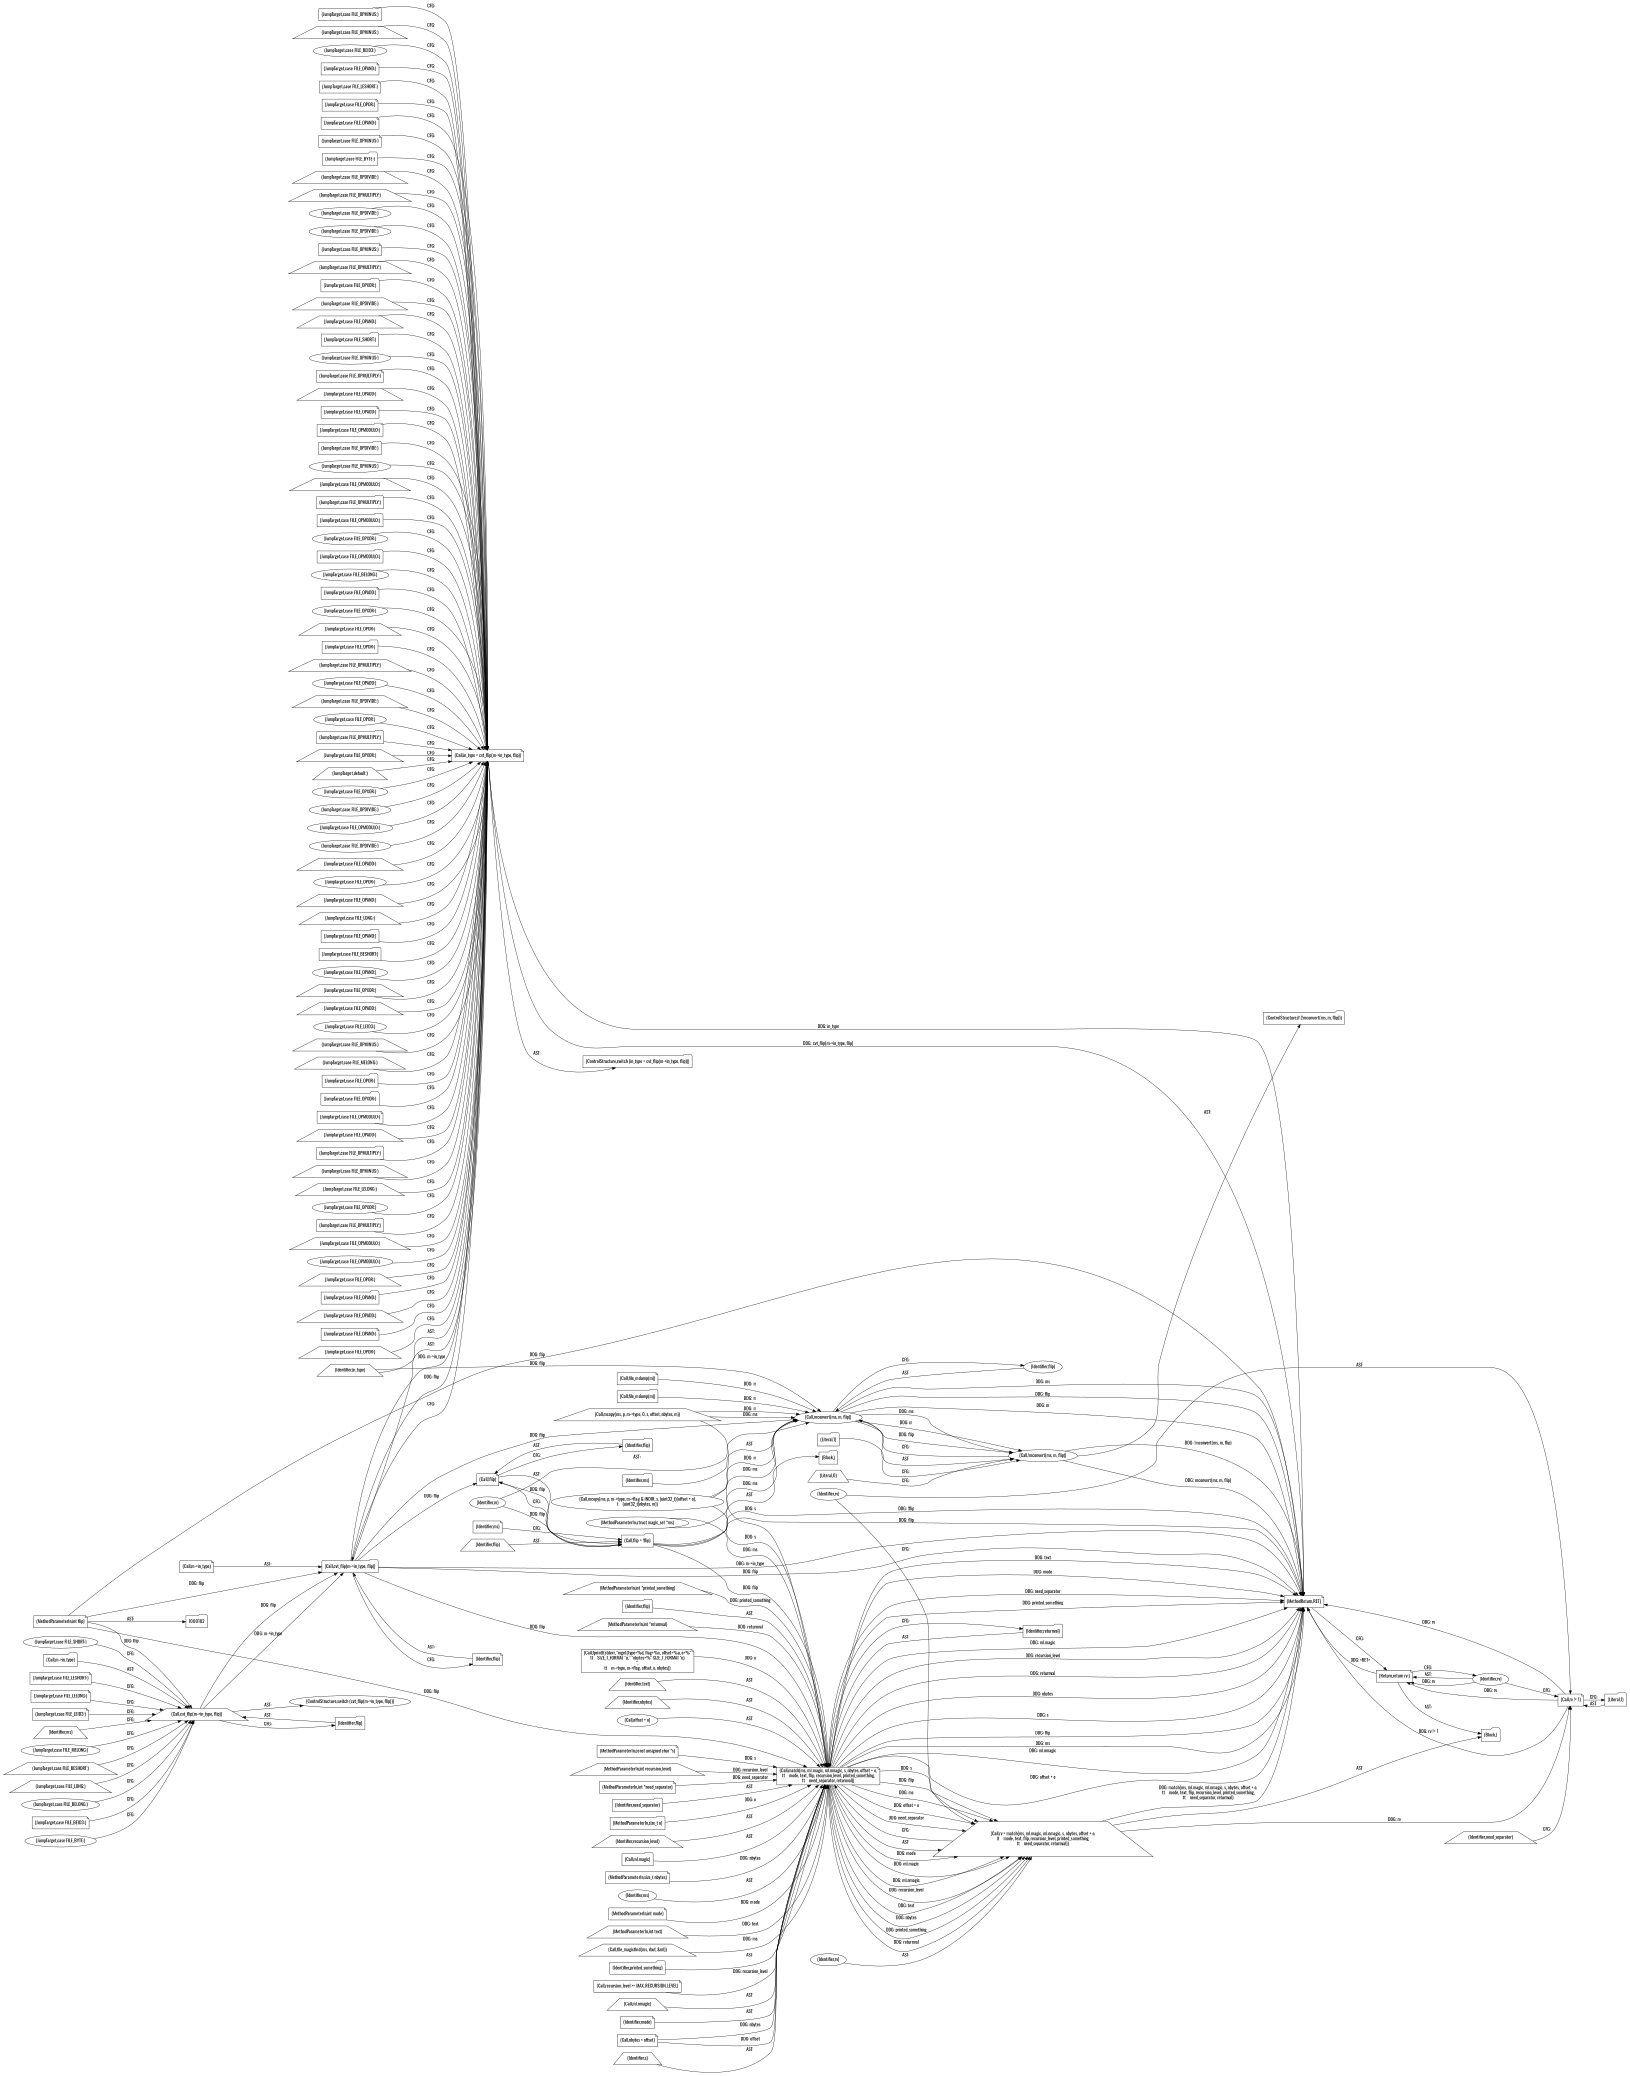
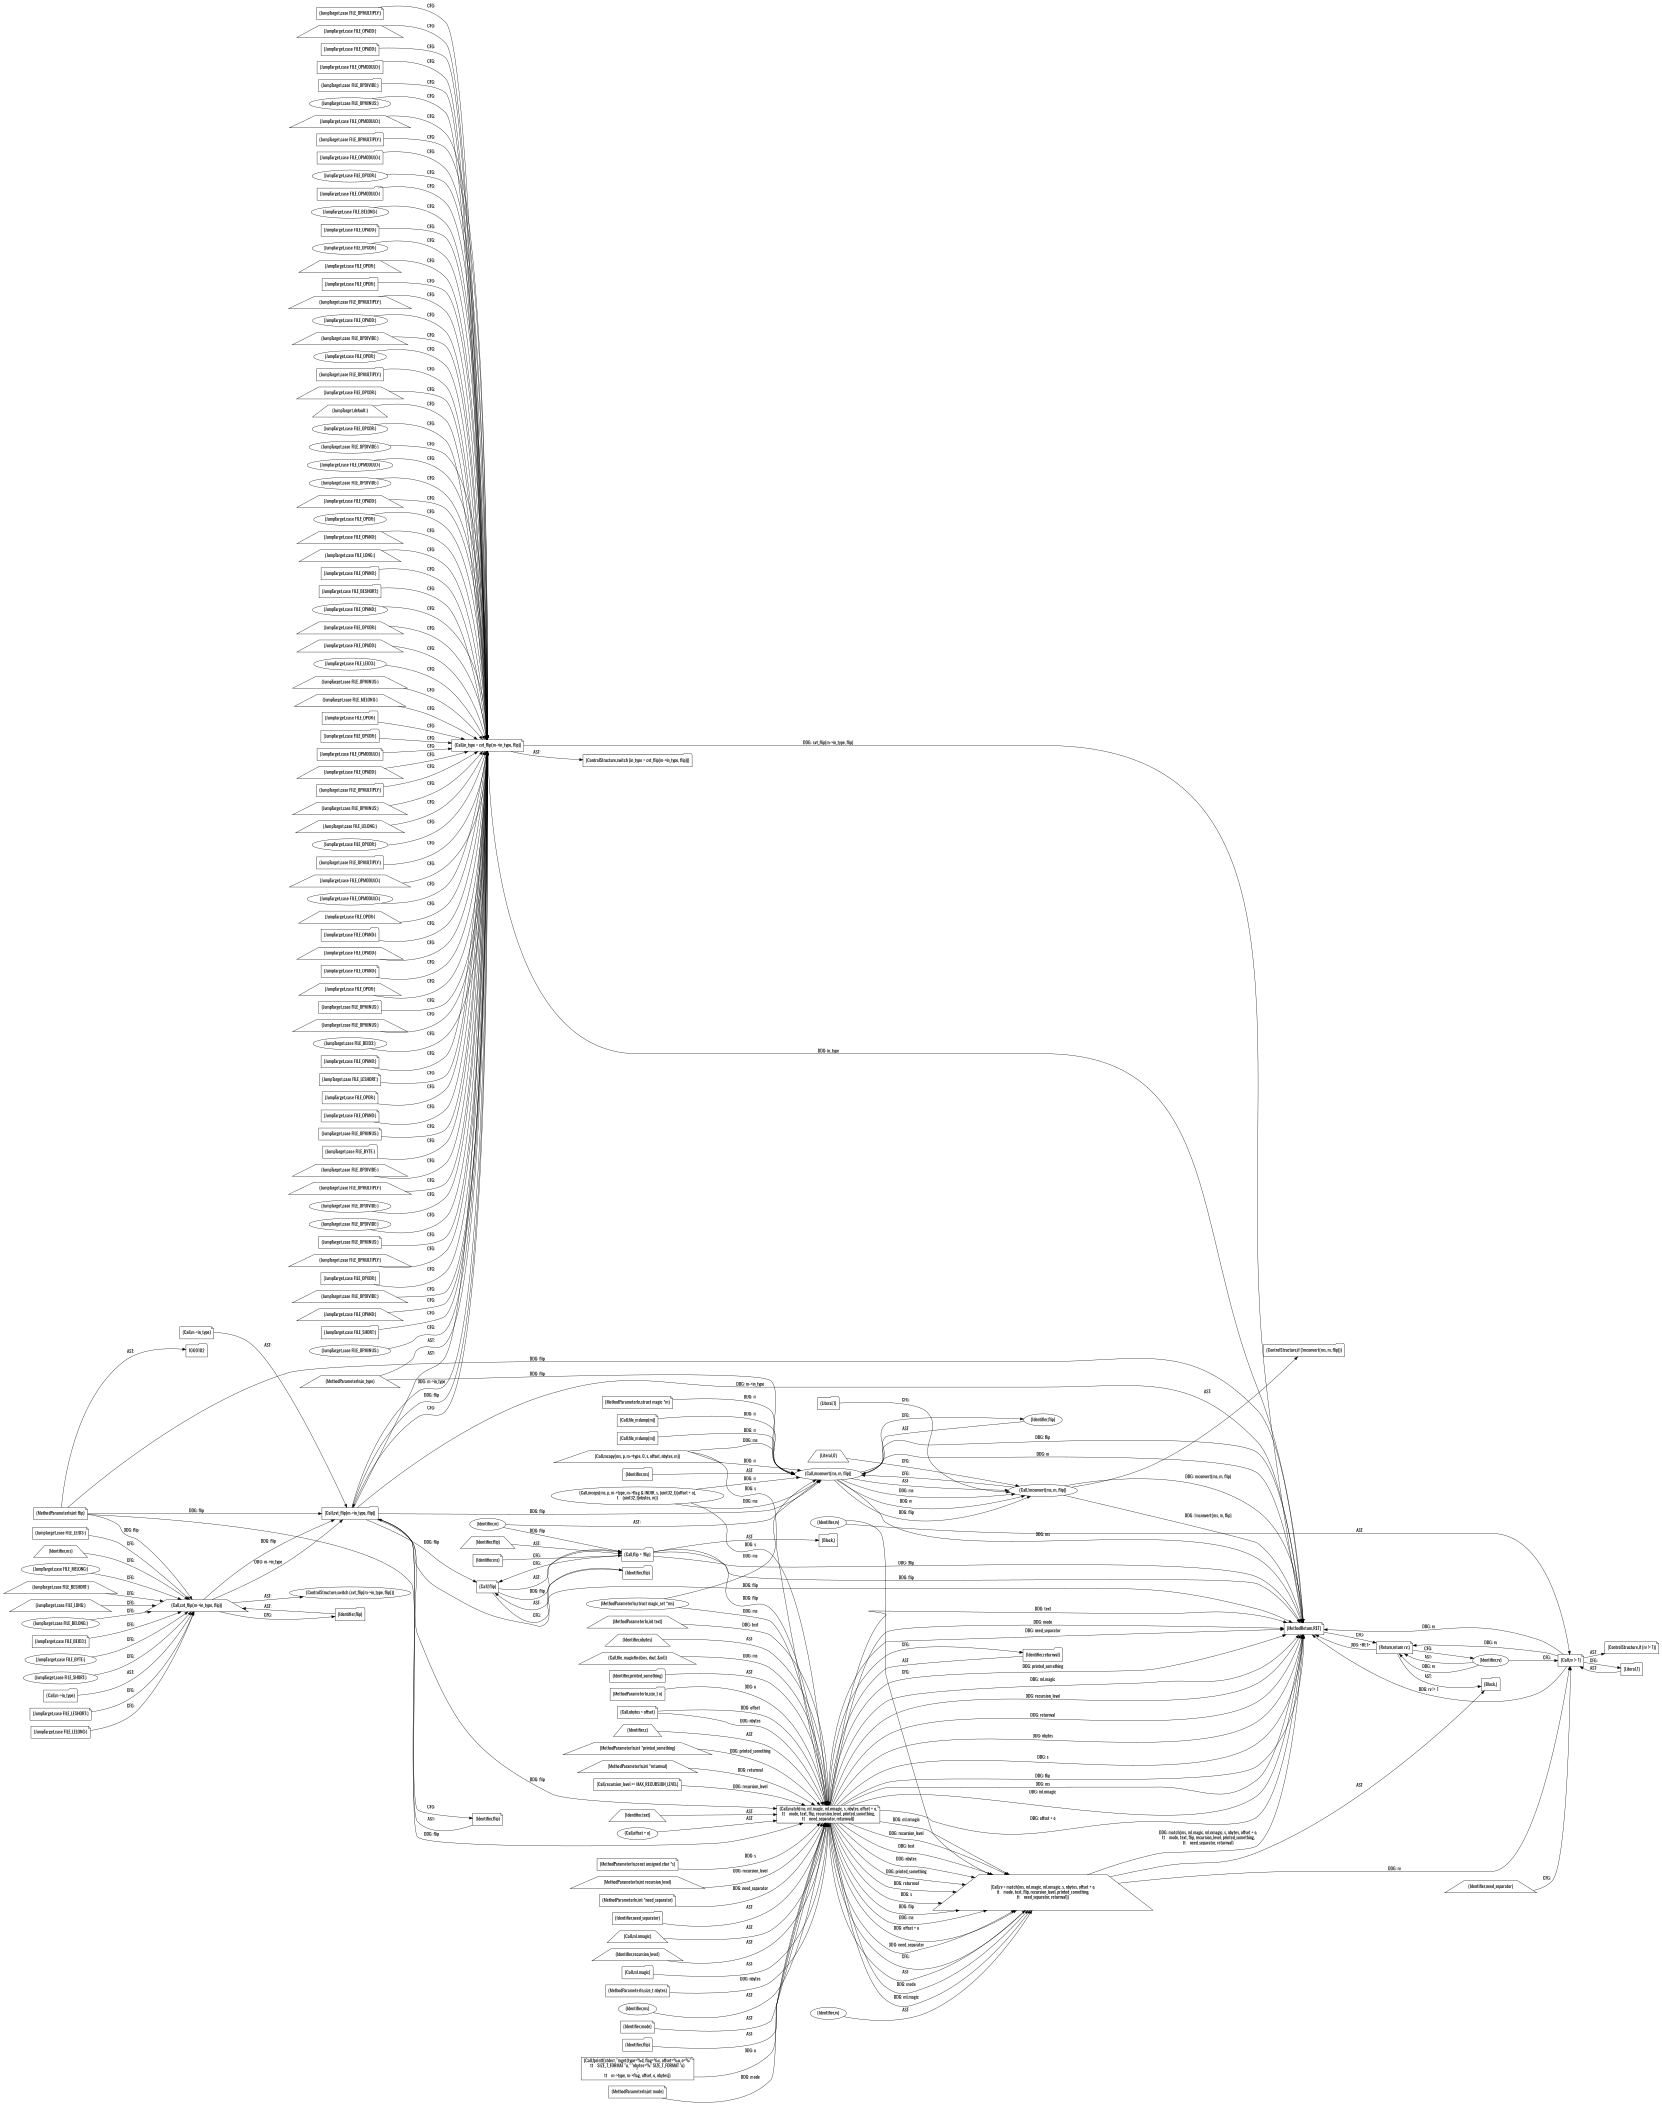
node "(Identifier,in_type)": label "(Identifier,in_type)" -> "(MethodParameterIn,in_type)"
node "(MethodParameterIn,struct magic *m)": added
node "(ControlStructure,if (rv != 1))": added
